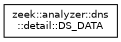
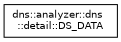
node "zeek::analyzer::dns ::detail::DS_DATA": label "zeek::analyzer::dns ::detail::DS_DATA" -> "dns::analyzer::dns ::detail::DS_DATA"
